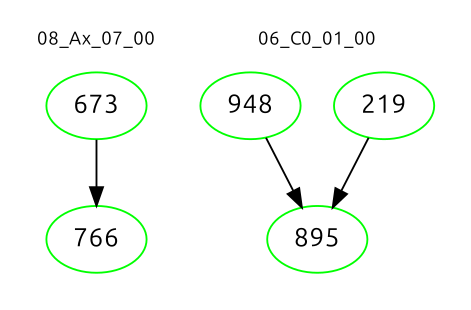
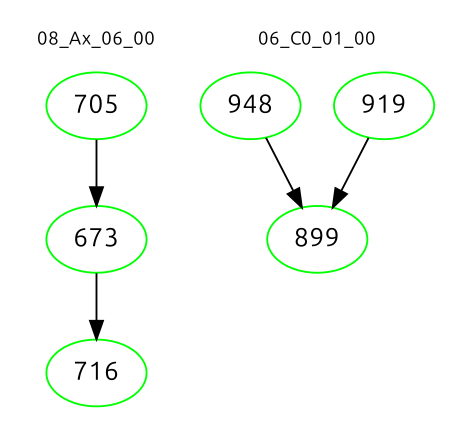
cluster "08_Ax_07_00": label "08_Ax_07_00" -> "08_Ax_06_00"
node "705": added
node "219": label "219" -> "919"
node "766": label "766" -> "716"
node "895": label "895" -> "899"
